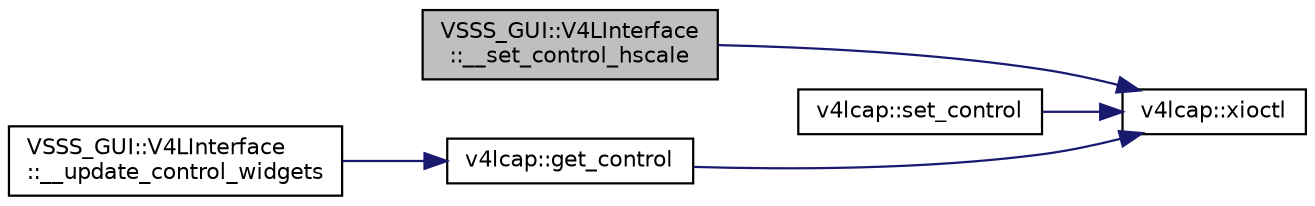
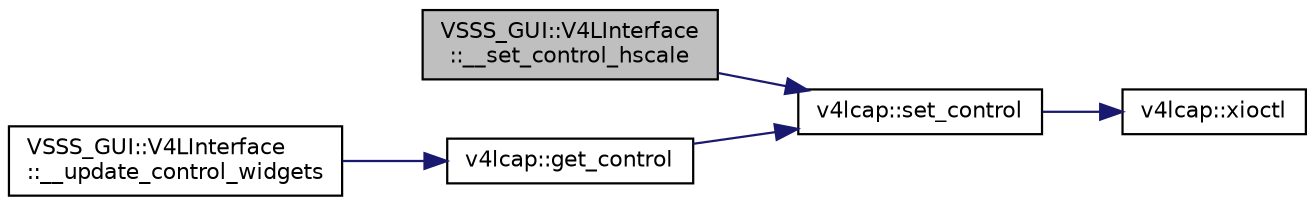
edge "VSSS_GUI::V4LInterface ::__set_control_hscale" -> "v4lcap::xioctl": now "VSSS_GUI::V4LInterface ::__set_control_hscale" -> "v4lcap::set_control"
edge "v4lcap::get_control" -> "v4lcap::xioctl": now "v4lcap::get_control" -> "v4lcap::set_control"
